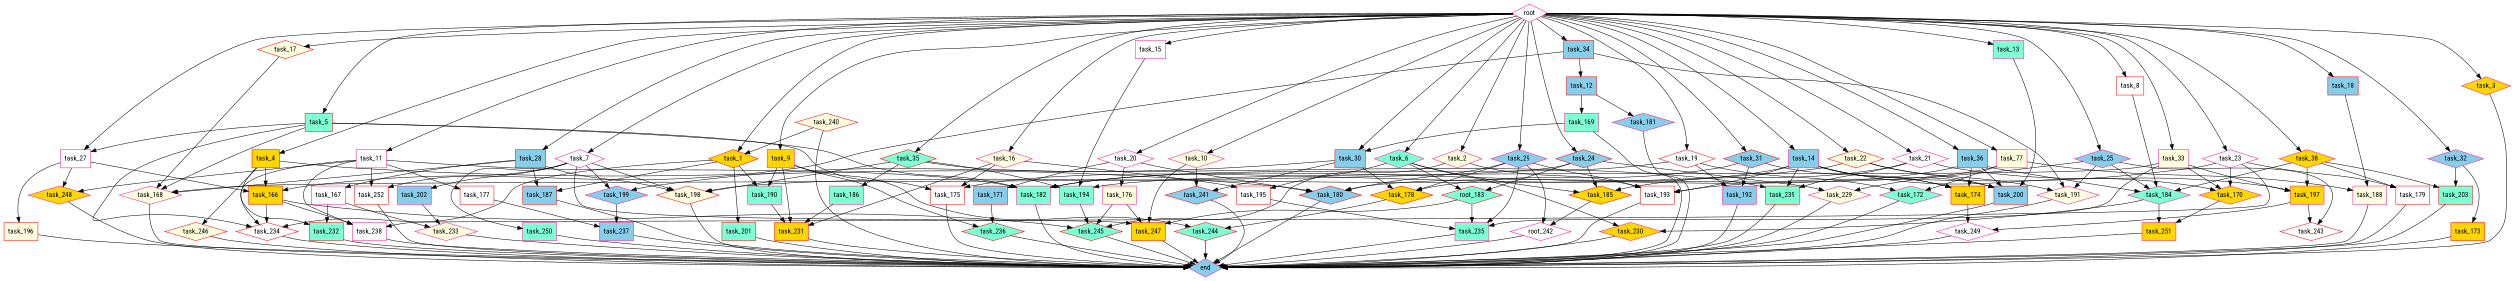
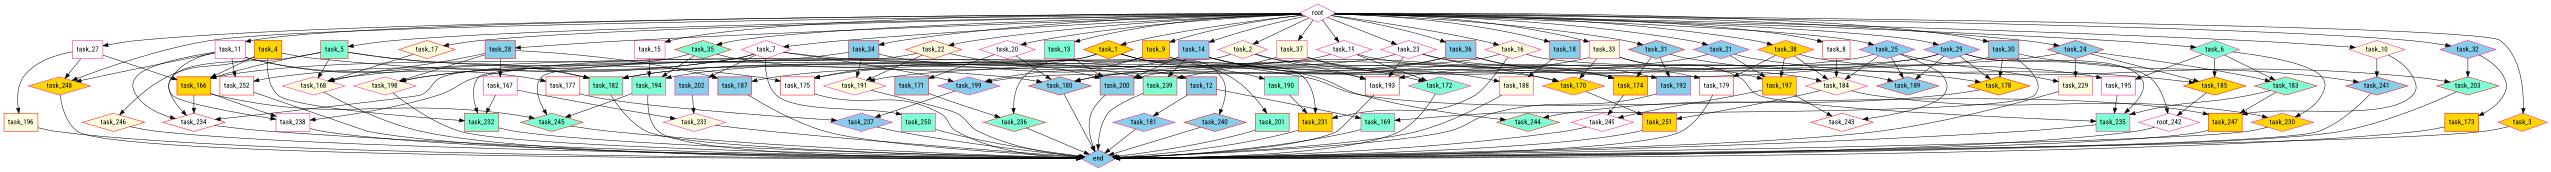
edge "root" -> "task_4": now "root" -> "task_248"
node "task_189": added
node "task_240": fillcolor lightyellow -> skyblue
edge "task_5" -> "task_27": now "task_5" -> "task_166"
edge "task_169" -> "task_30": reversed
edge "task_240" -> "task_1": reversed
node "task_19": color red -> deeppink
node "task_21": fillcolor white -> skyblue
node "task_77": label "task_77" -> "task_37"
edge "task_9" -> "task_190": now "task_9" -> "task_199"
edge "task_22" -> "task_198": now "task_22" -> "task_232"
node "task_198": color red -> deeppink
node "task_186": removed
node "task_182": color deeppink -> red
node "task_176": removed
node "task_195": color red -> deeppink
node "root_183": label "root_183" -> "task_183"
node "task_229": shape diamond -> box
node "task_184": fillcolor aquamarine -> lightyellow
node "task_203": shape box -> diamond
node "task_237": shape box -> diamond
edge "task_244" -> "end": now "task_194" -> "end"
